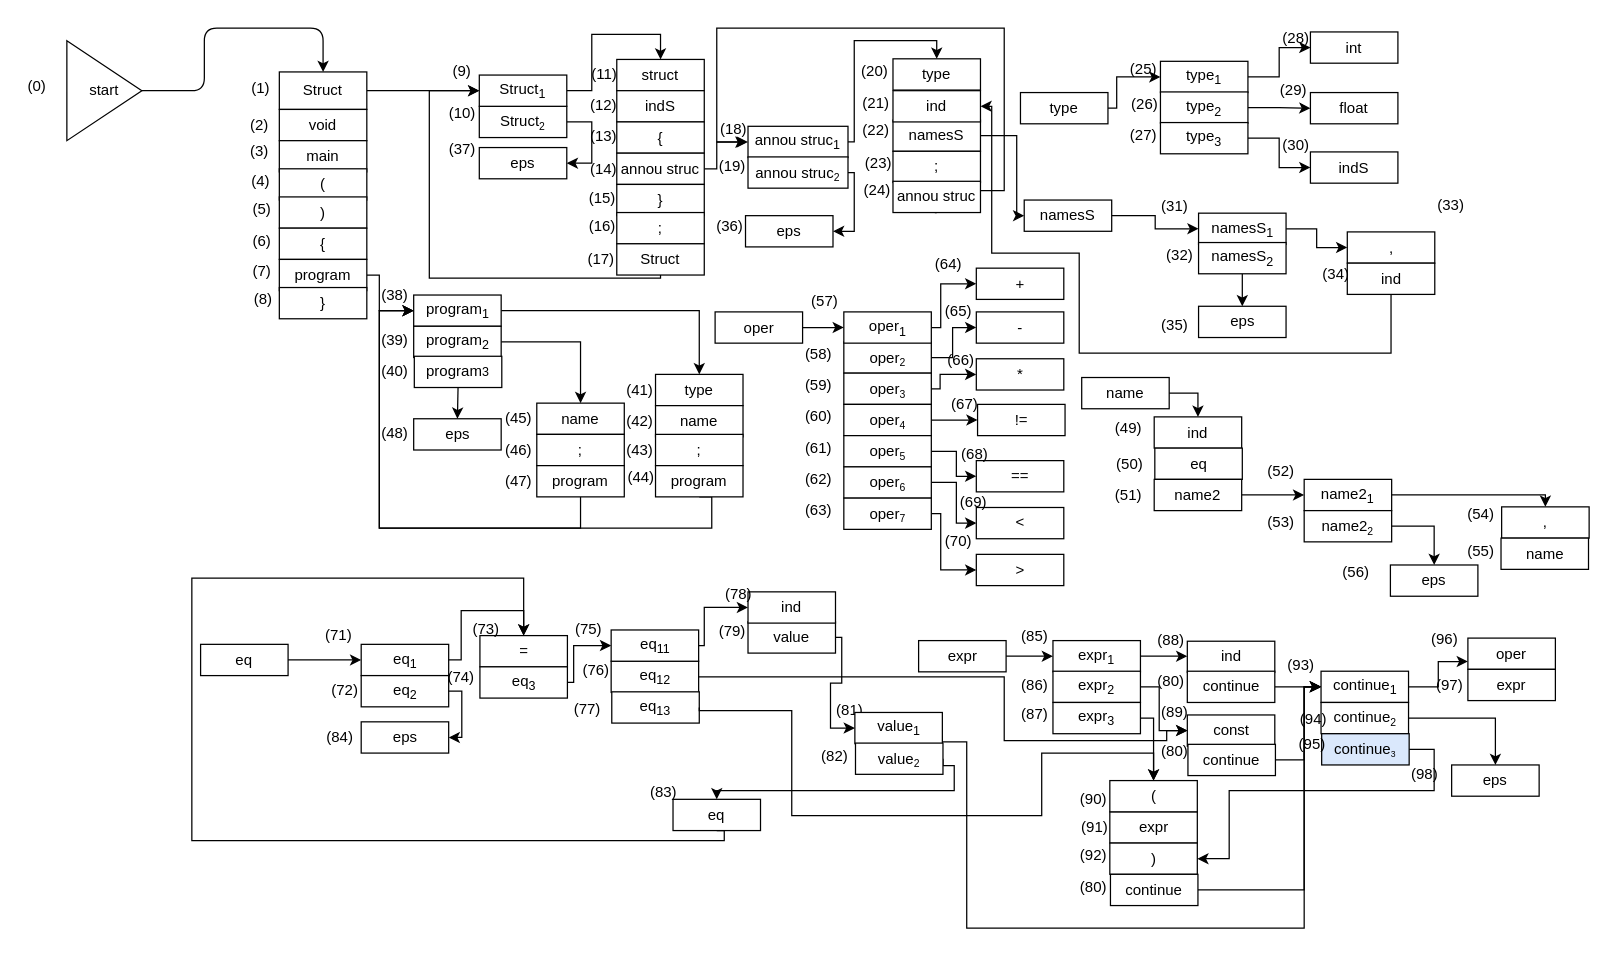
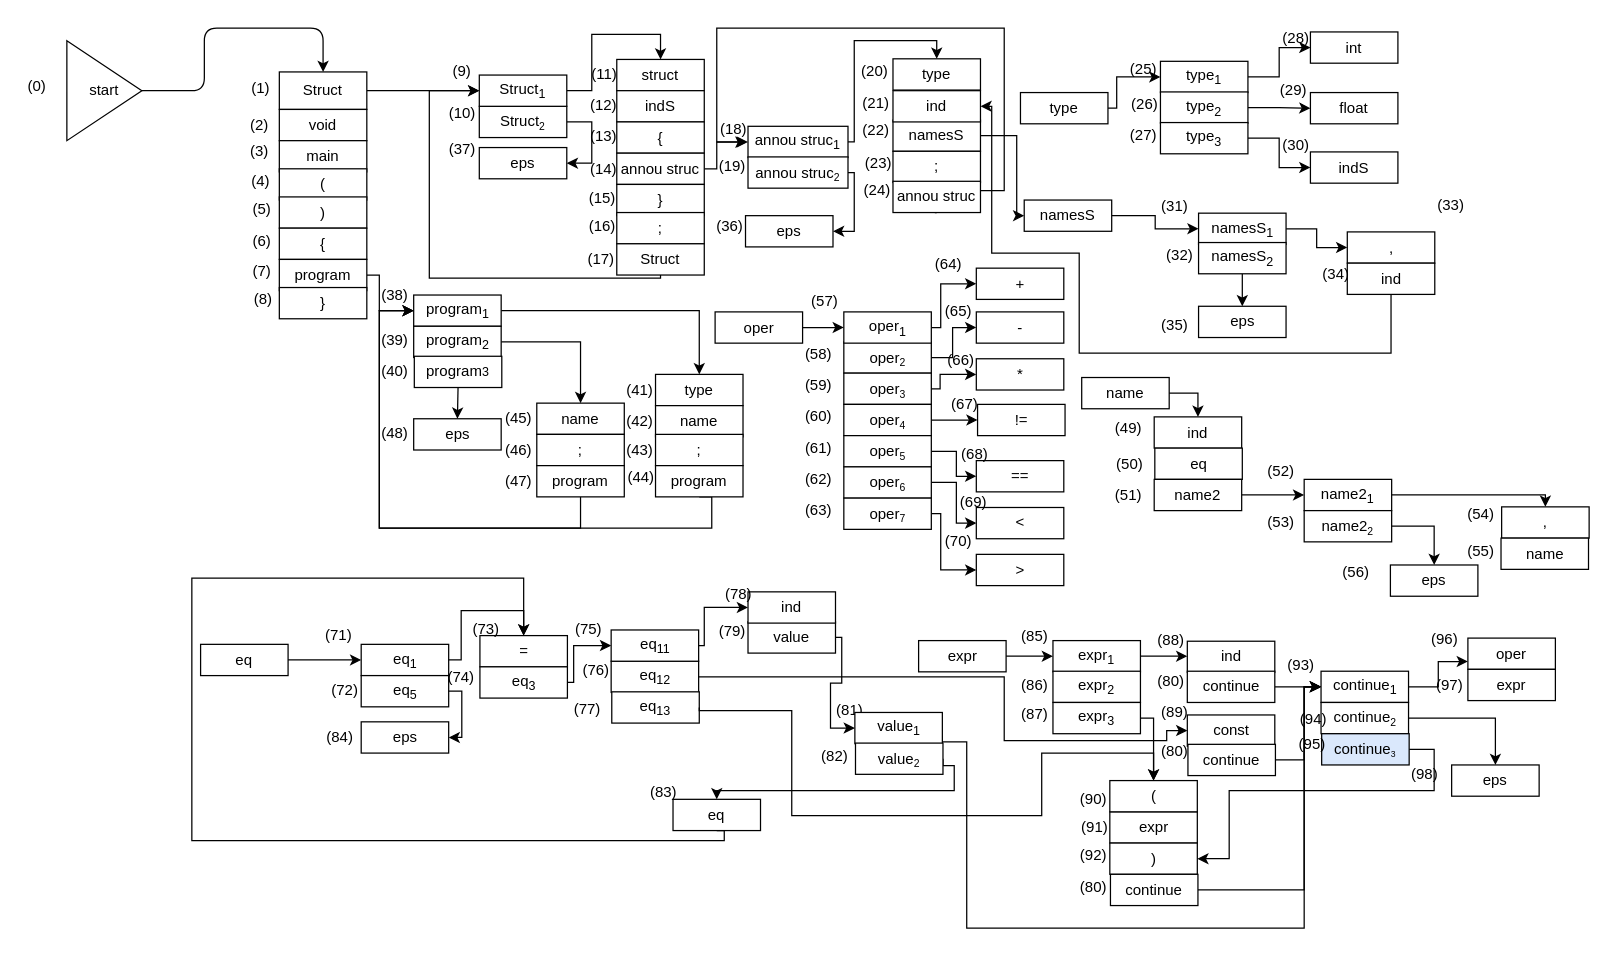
node "eq2": label "eq2" -> "eq5"
edge "expr2" -> "const": removed
